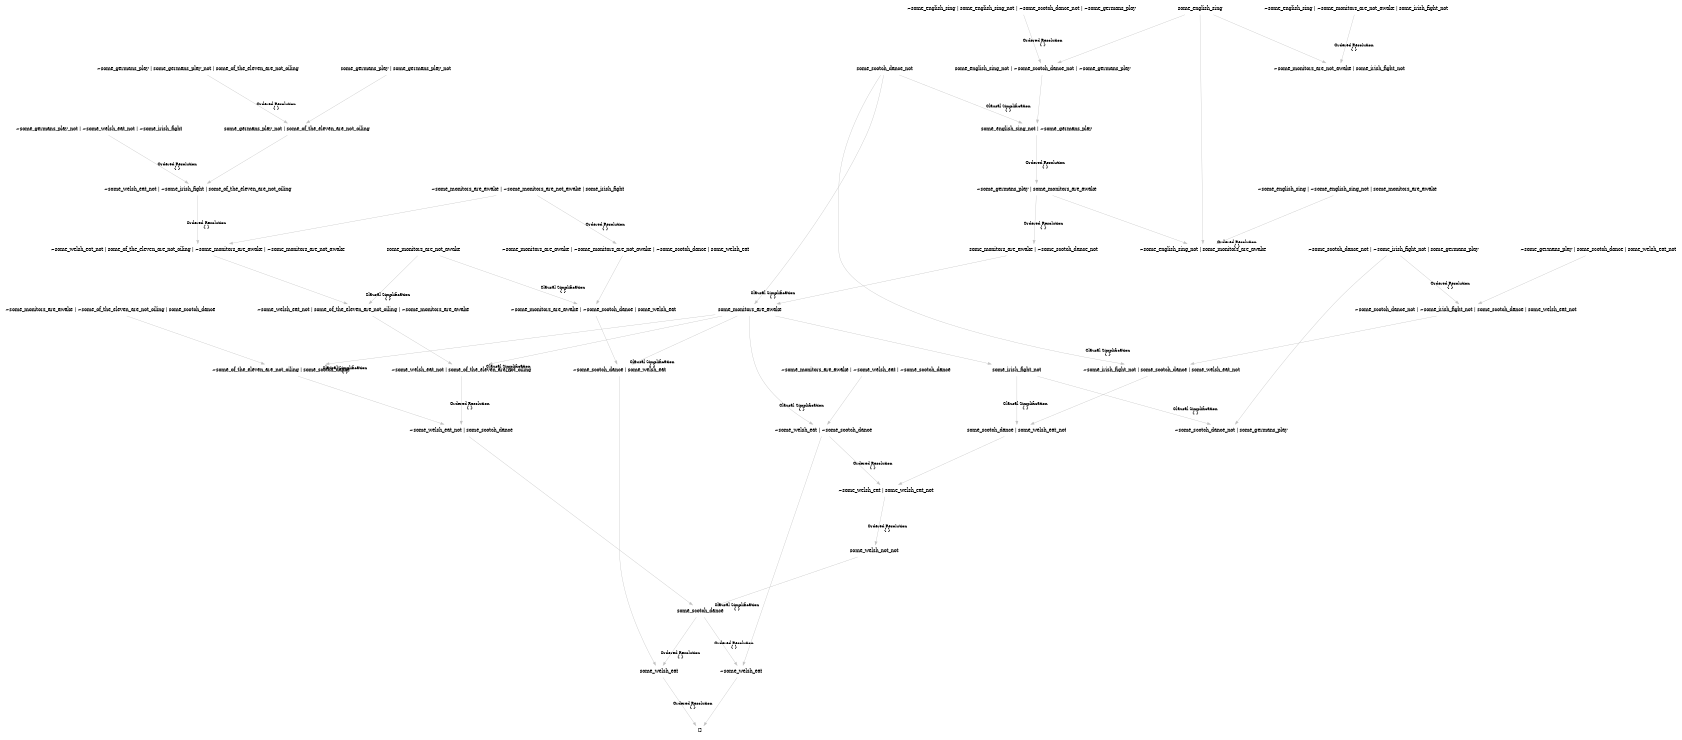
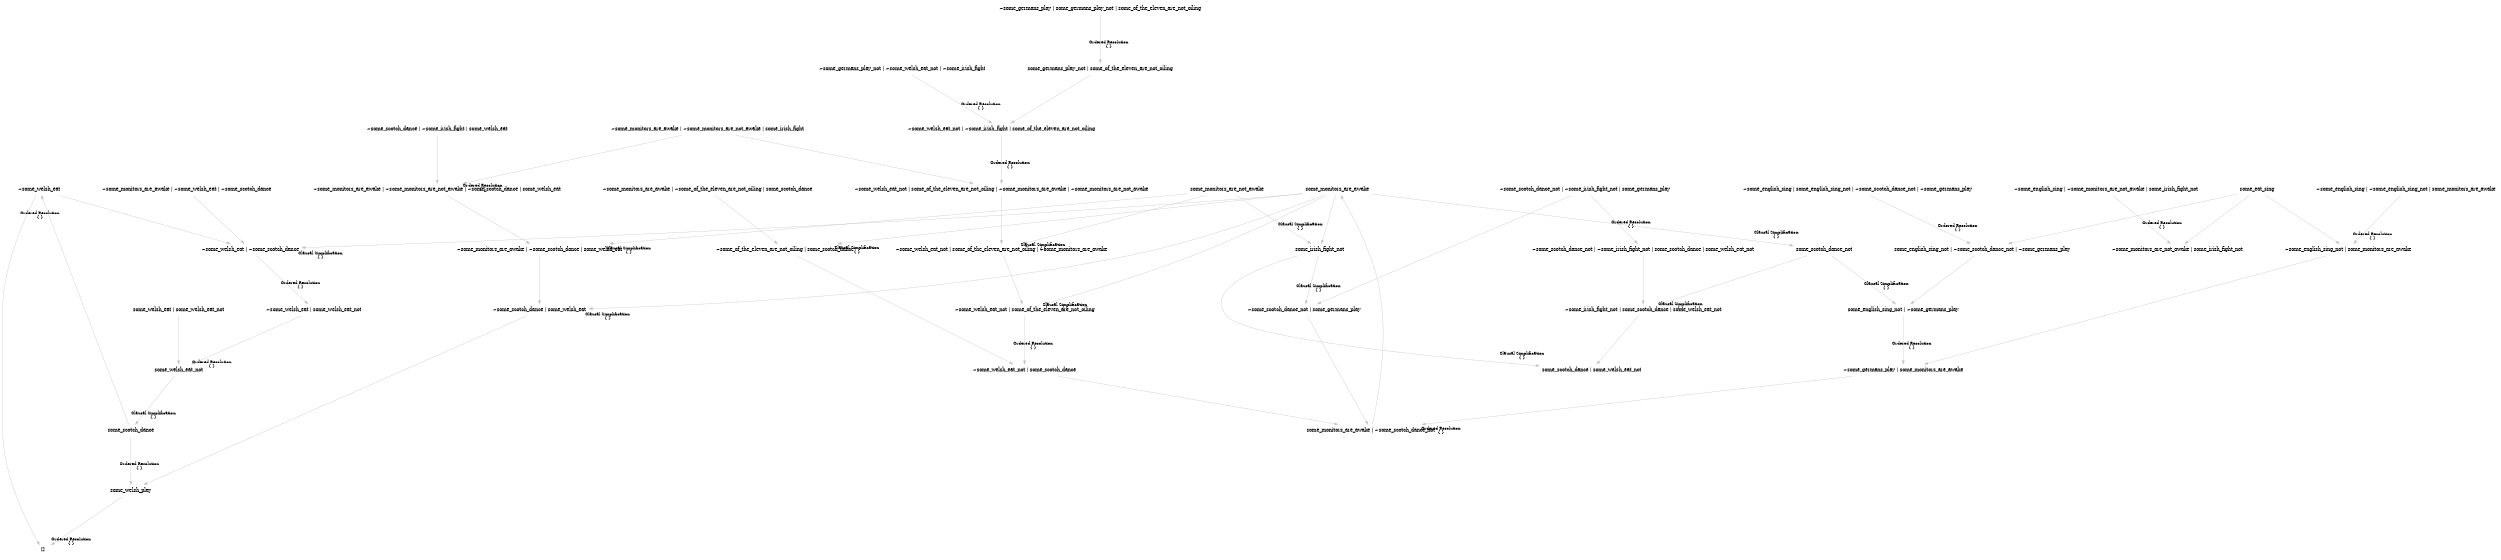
node "some_english_sing": label "some_english_sing" -> "some_eat_sing"
node "some_germans_play | some_germans_play_not": removed
node "~some_scotch_dance | ~some_irish_fight | some_welsh_eat": added
edge "some_scotch_dance_not" -> "some_monitors_are_awake": reversed
edge "~some_germans_play | some_monitors_are_awake" -> "~some_english_sing_not | some_monitors_are_awake": reversed
edge "some_monitors_are_not_awake" -> "some_irish_fight_not": added
node "~some_germans_play | some_scotch_dance | some_welsh_eat_not": removed
node "some_welsh_eat | some_welsh_eat_not": added
edge "~some_scotch_dance_not | some_germans_play" -> "some_monitors_are_awake | ~some_scotch_dance_not": added
edge "some_scotch_dance | some_welsh_eat_not" -> "~some_welsh_eat | some_welsh_eat_not": removed
edge "~some_welsh_eat_not | some_scotch_dance" -> "some_scotch_dance": now "~some_welsh_eat_not | some_scotch_dance" -> "some_monitors_are_awake | ~some_scotch_dance_not"
edge "~some_welsh_eat | ~some_scotch_dance" -> "~some_welsh_eat": reversed
node "some_welsh_not_not": label "some_welsh_not_not" -> "some_welsh_eat_not"
node "some_welsh_eat": label "some_welsh_eat" -> "some_welsh_play"
